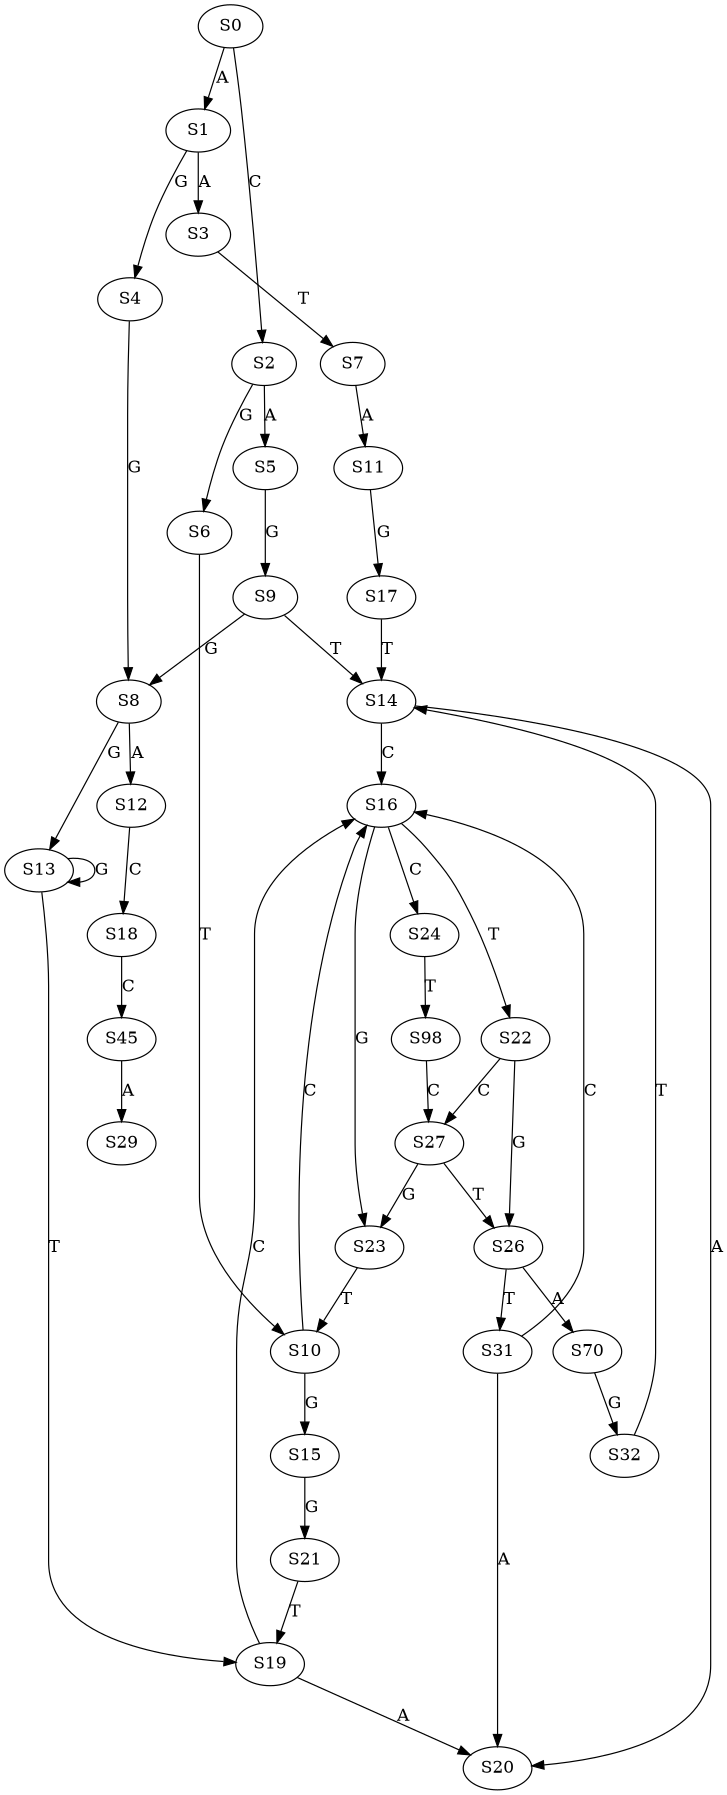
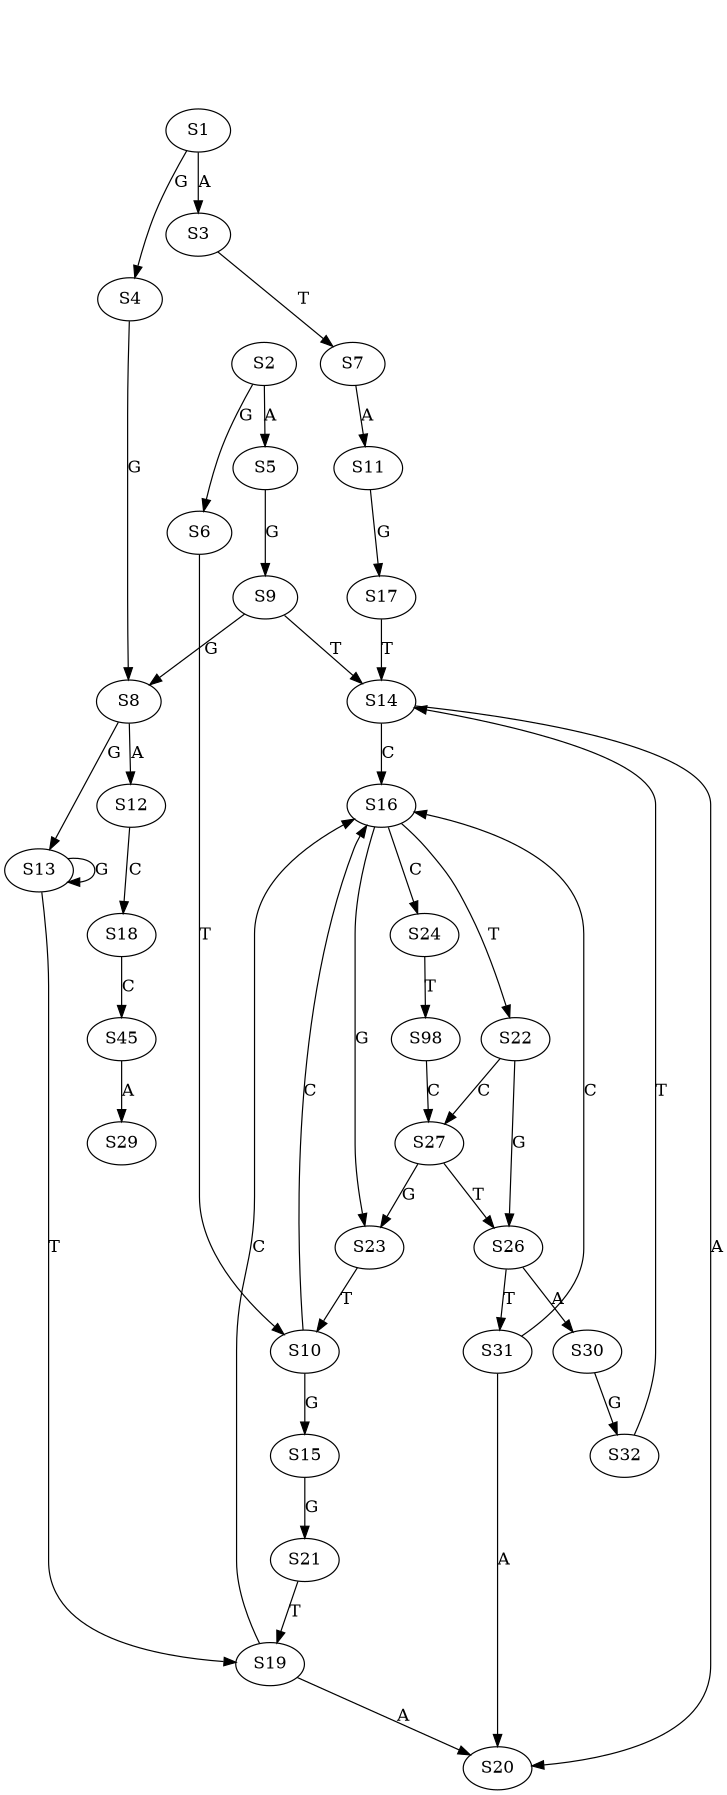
node "S0": removed
node "S70": label "S70" -> "S30"
